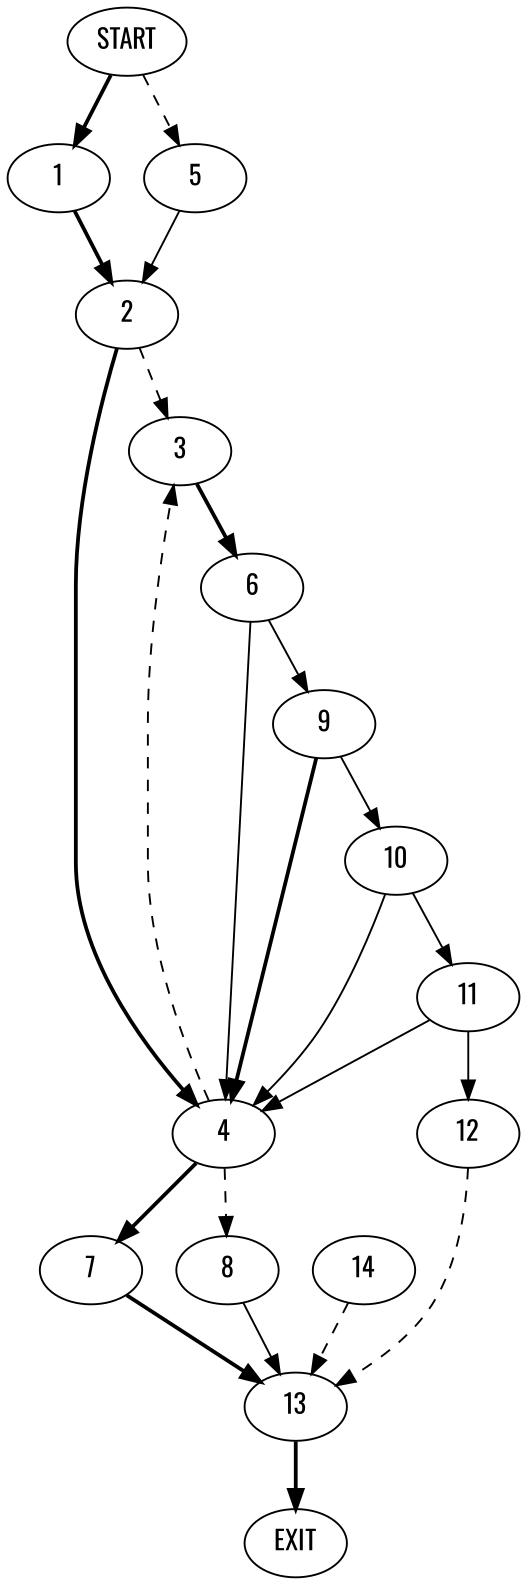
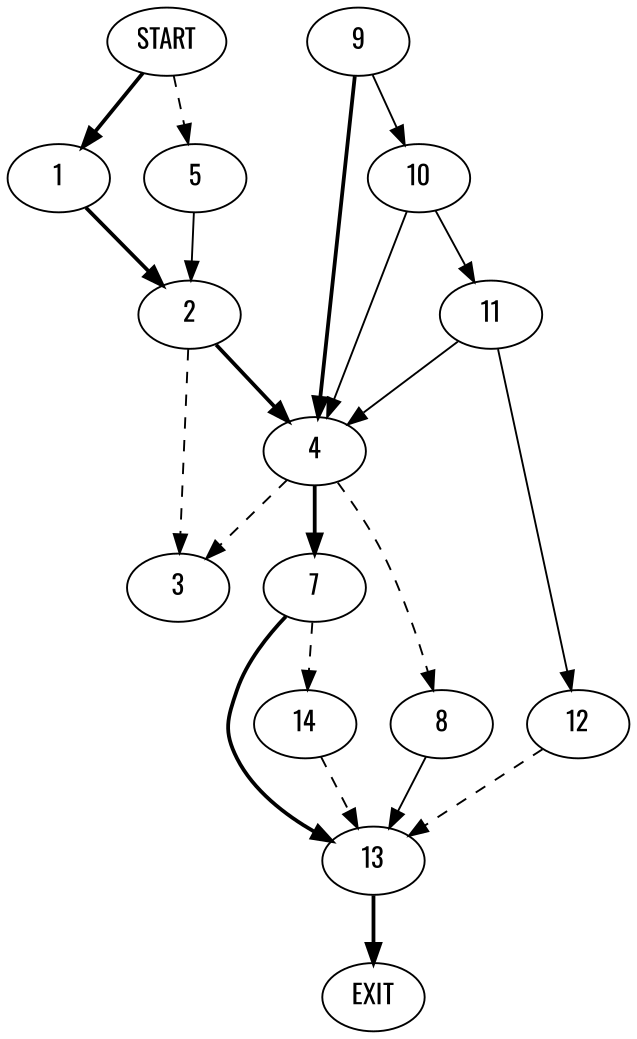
node "6": removed
edge "7" -> "14": added
